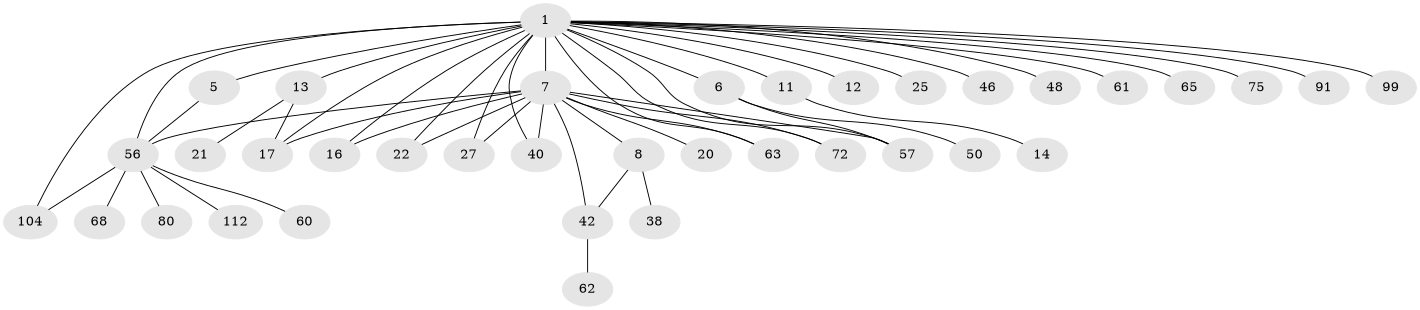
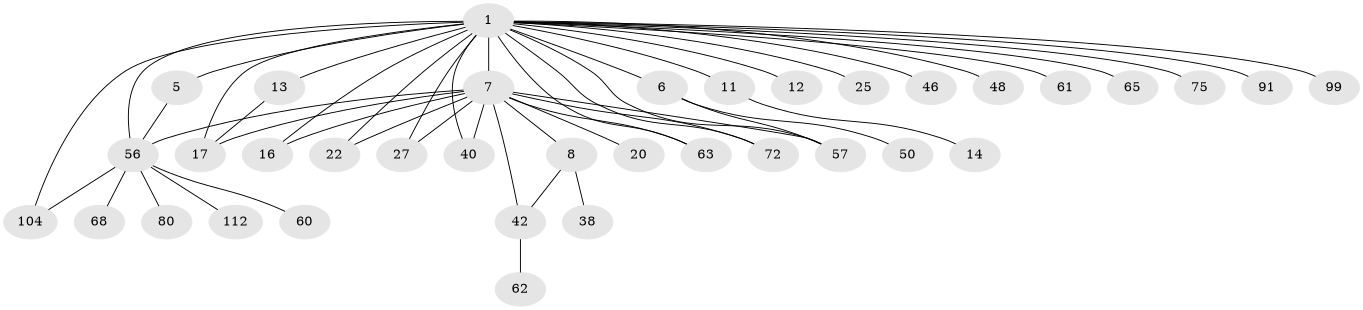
node "21": removed
